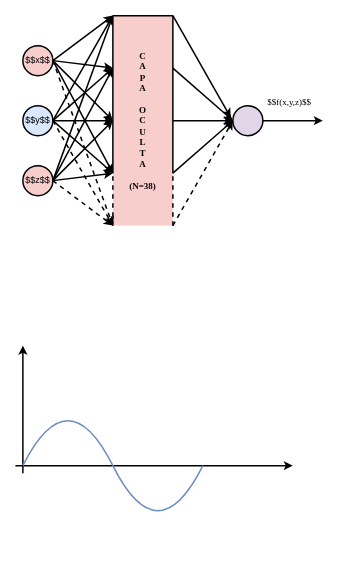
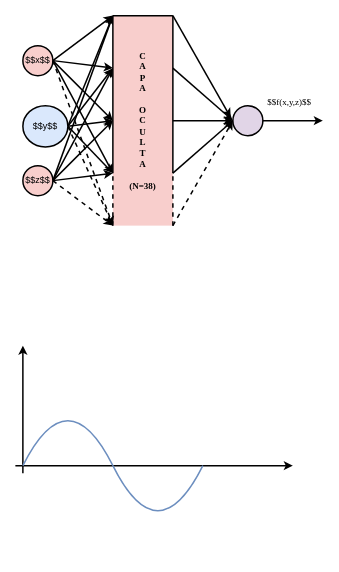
node "$$y$$": size 30x30 -> 45x41
